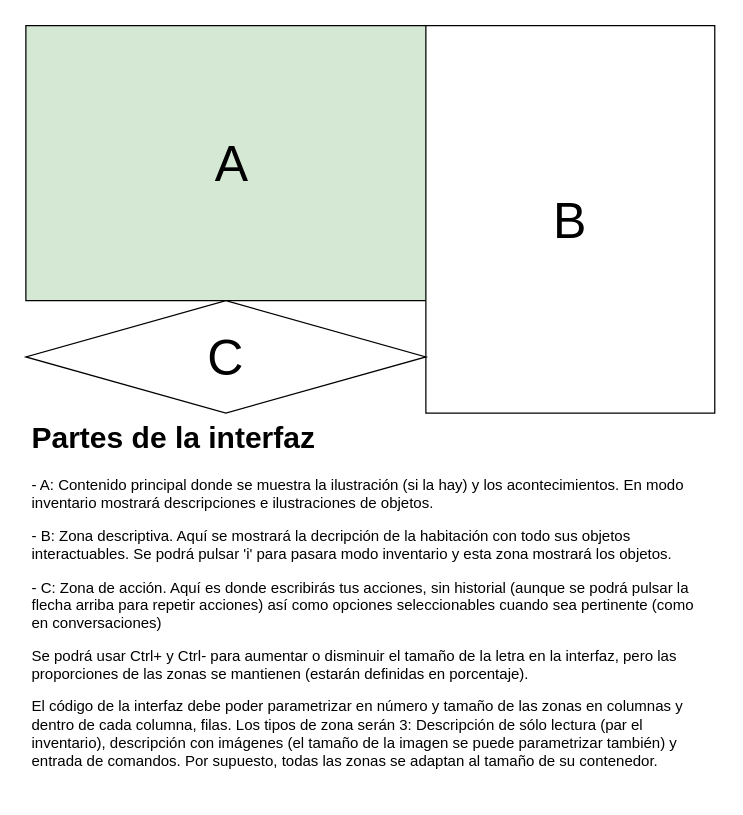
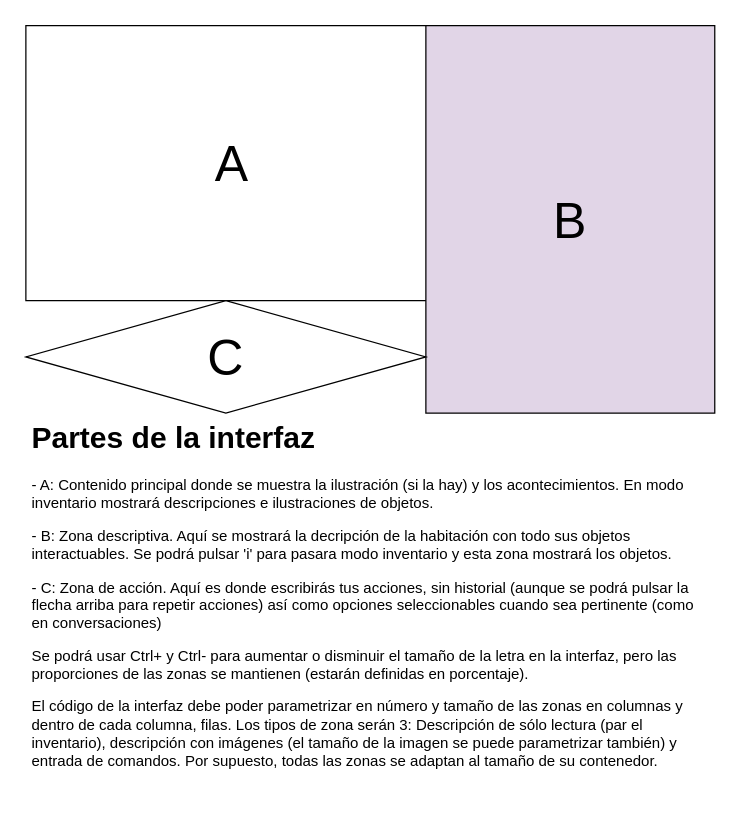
node "A": fillcolor #d5e8d4 -> #ffffff
node "B": fillcolor #ffffff -> #e1d5e7
